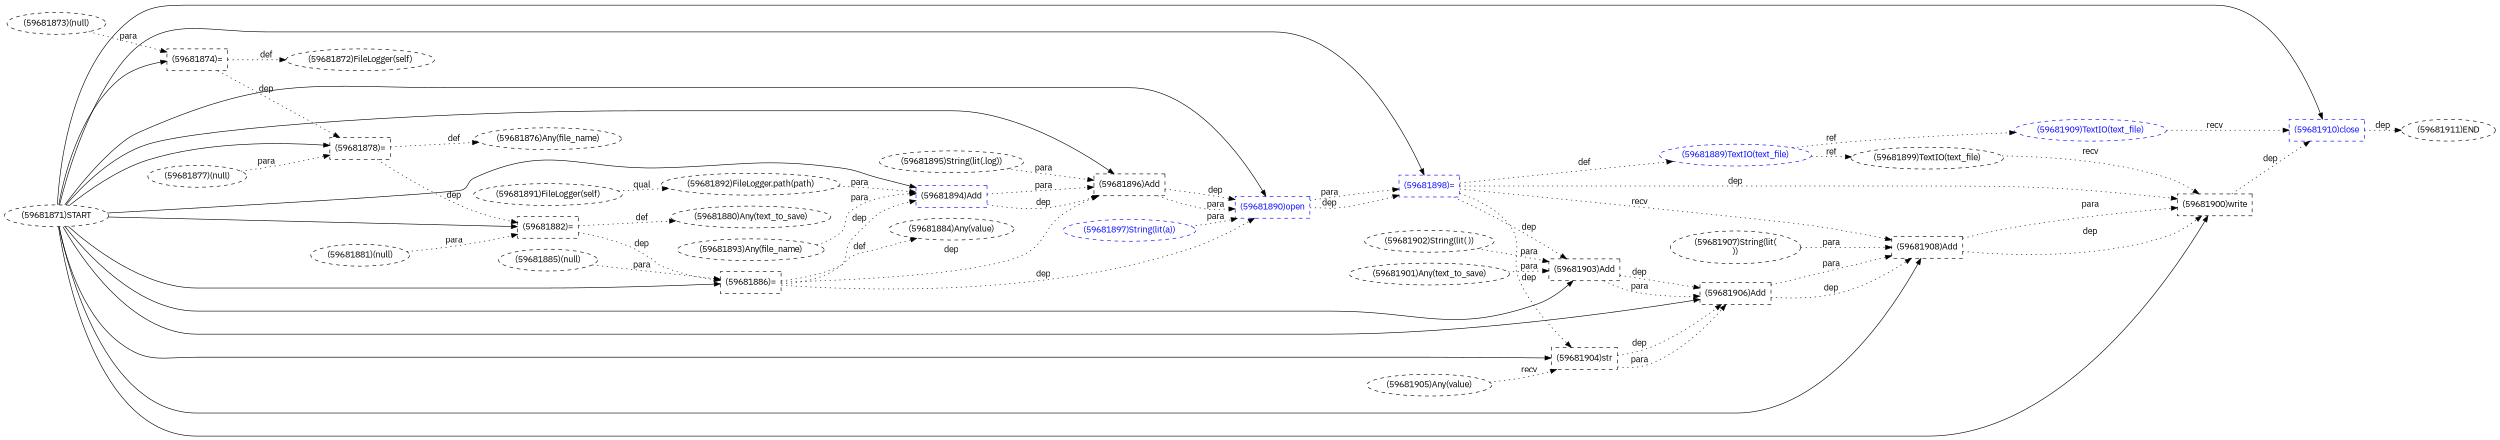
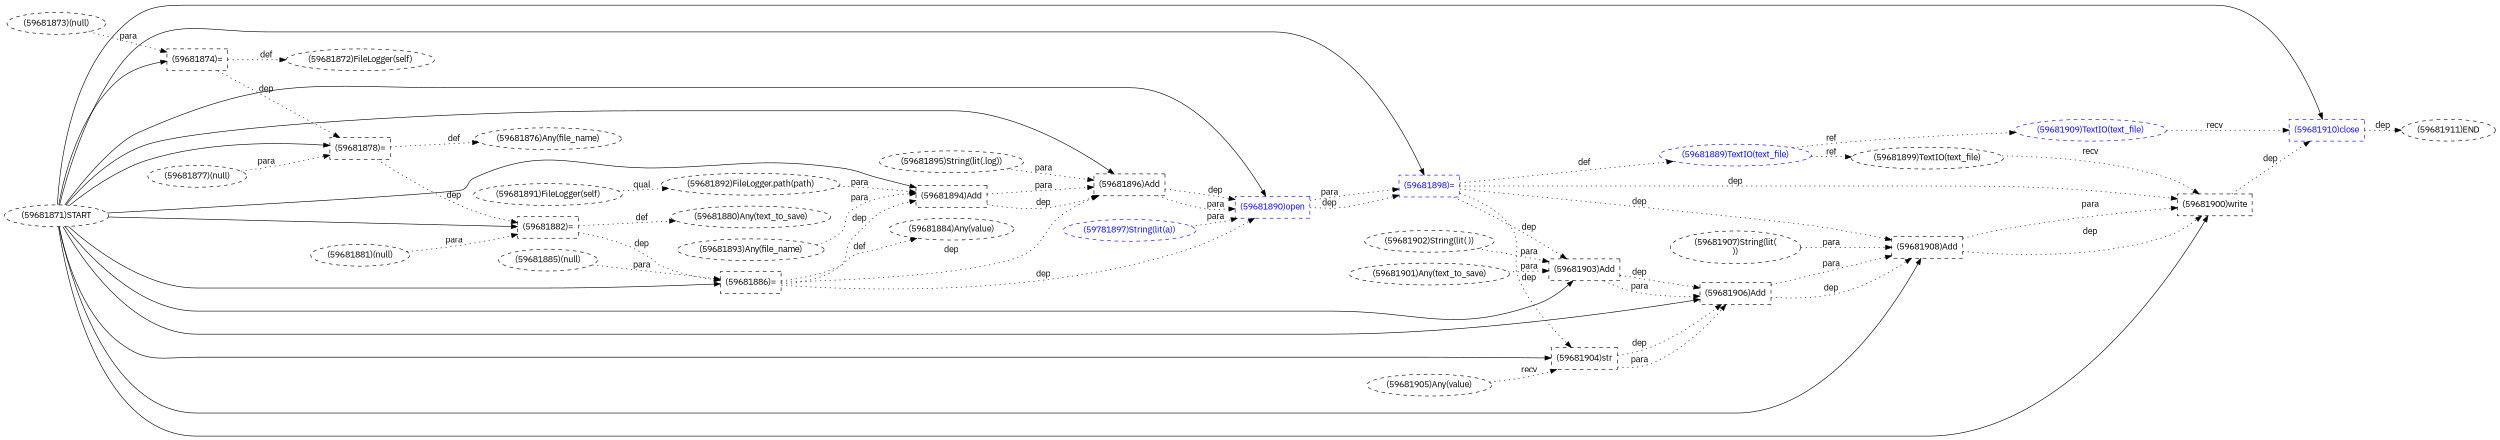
node "(59681894)Add": color blue -> black
edge "(59681898)=" -> "(59681908)Add": label "recv" -> "dep"
node "(59681897)String(lit(a))": label "(59681897)String(lit(a))" -> "(59781897)String(lit(a))"
